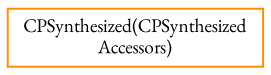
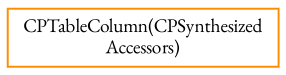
node "CPSynthesized(CPSynthesized Accessors)": label "CPSynthesized(CPSynthesized Accessors)" -> "CPTableColumn(CPSynthesized Accessors)"
